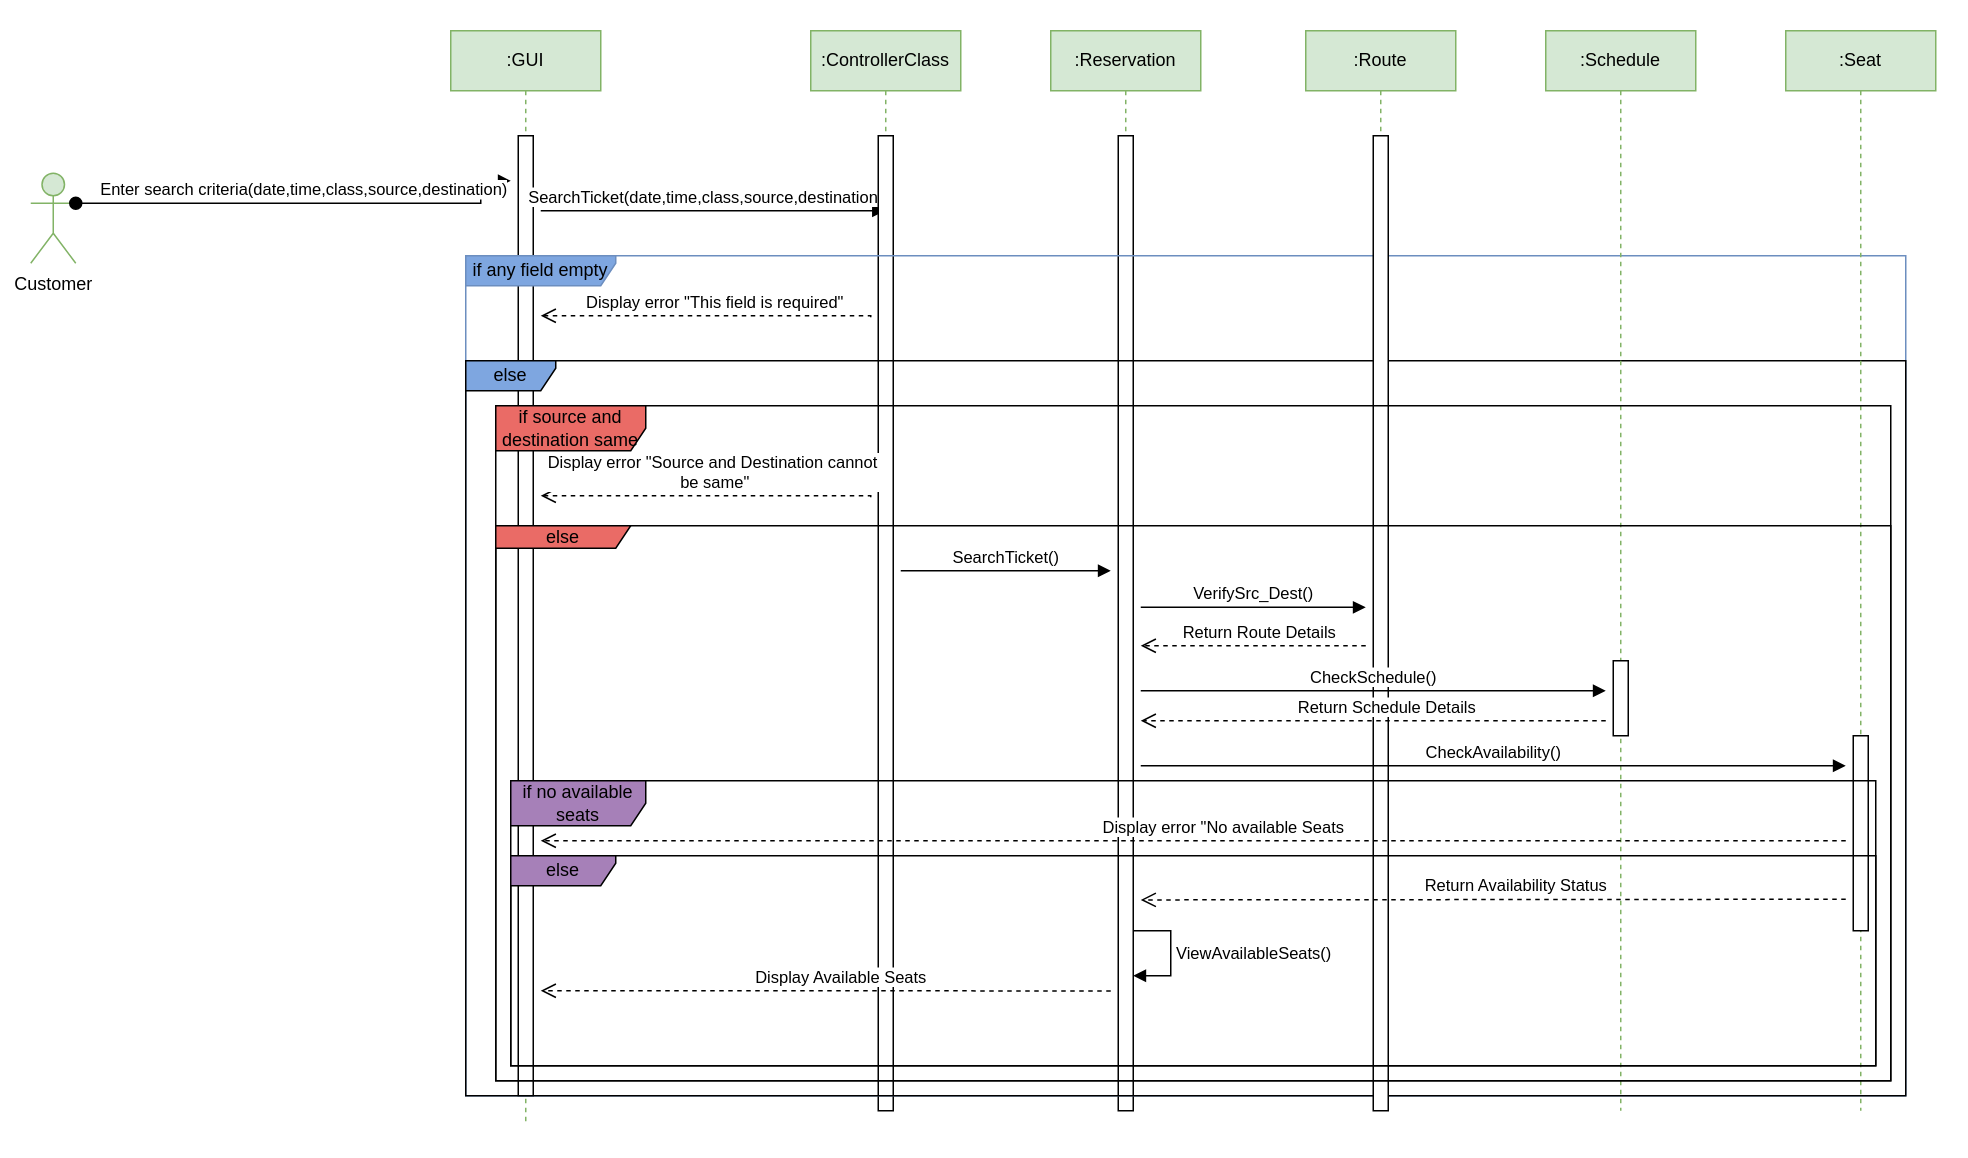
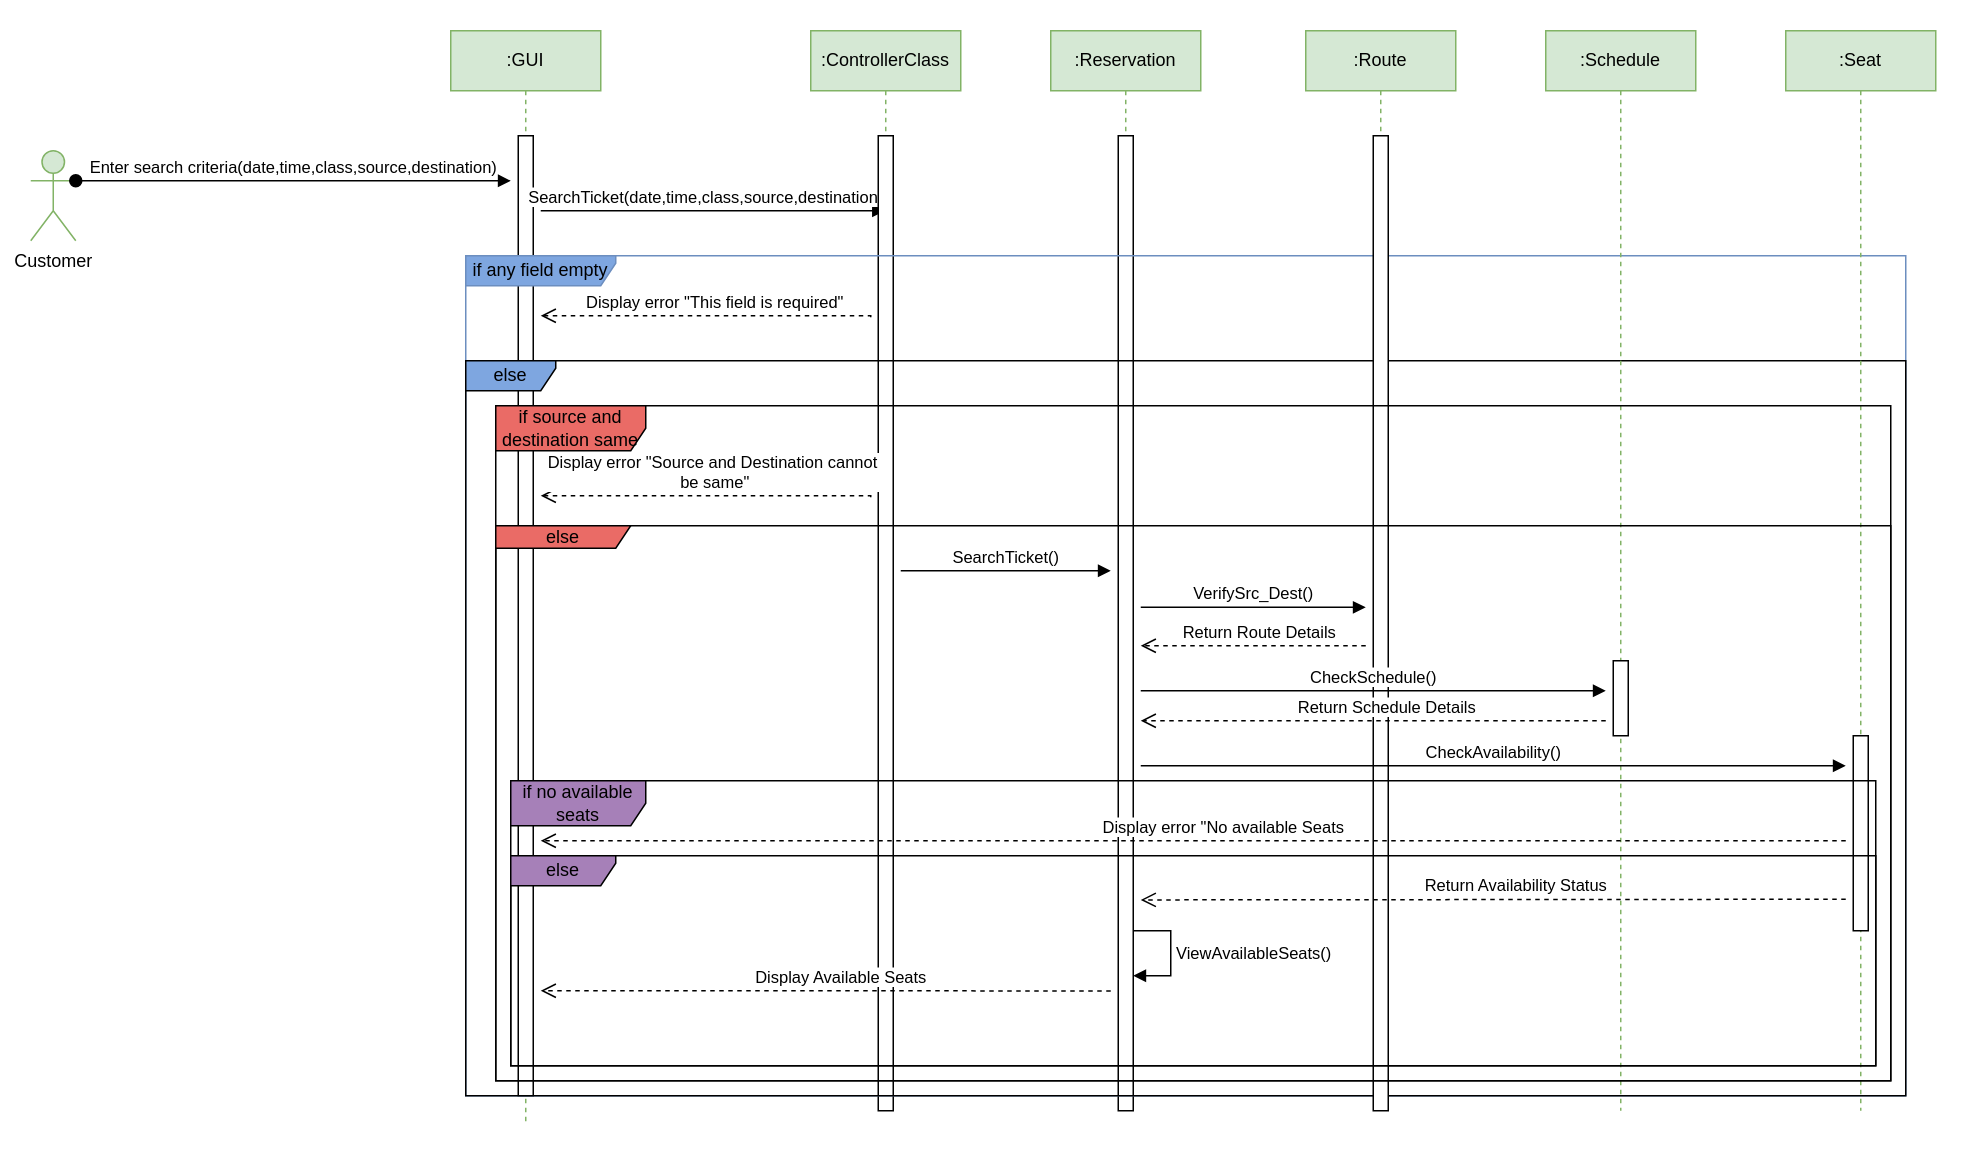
node "Customer": moved (53, 218) -> (53, 196)
